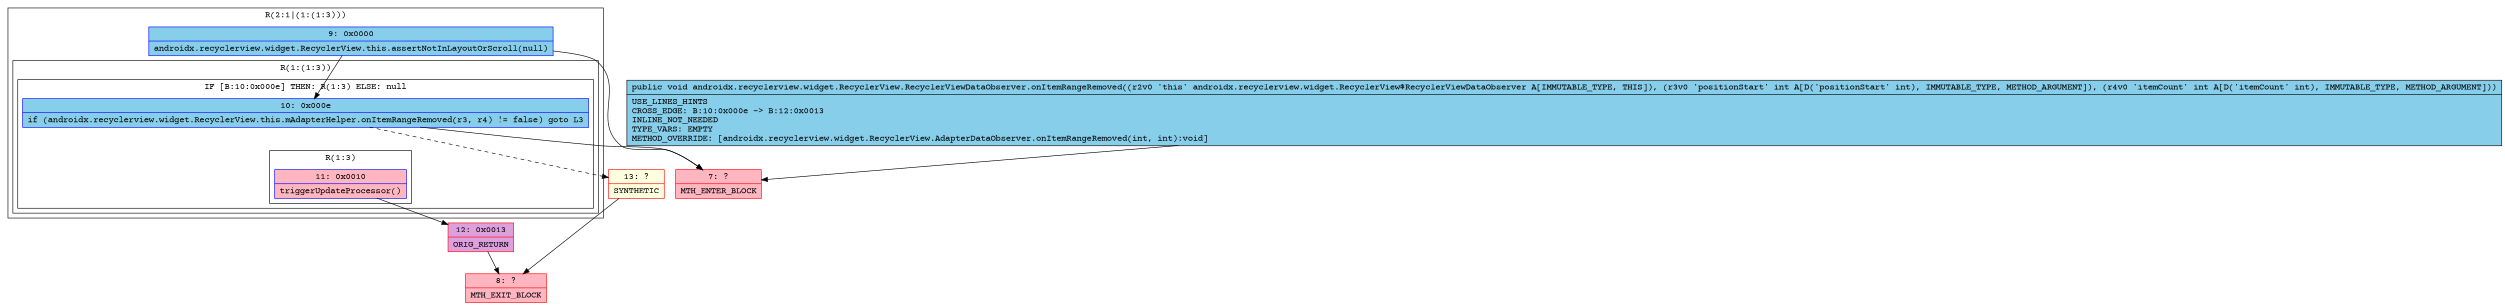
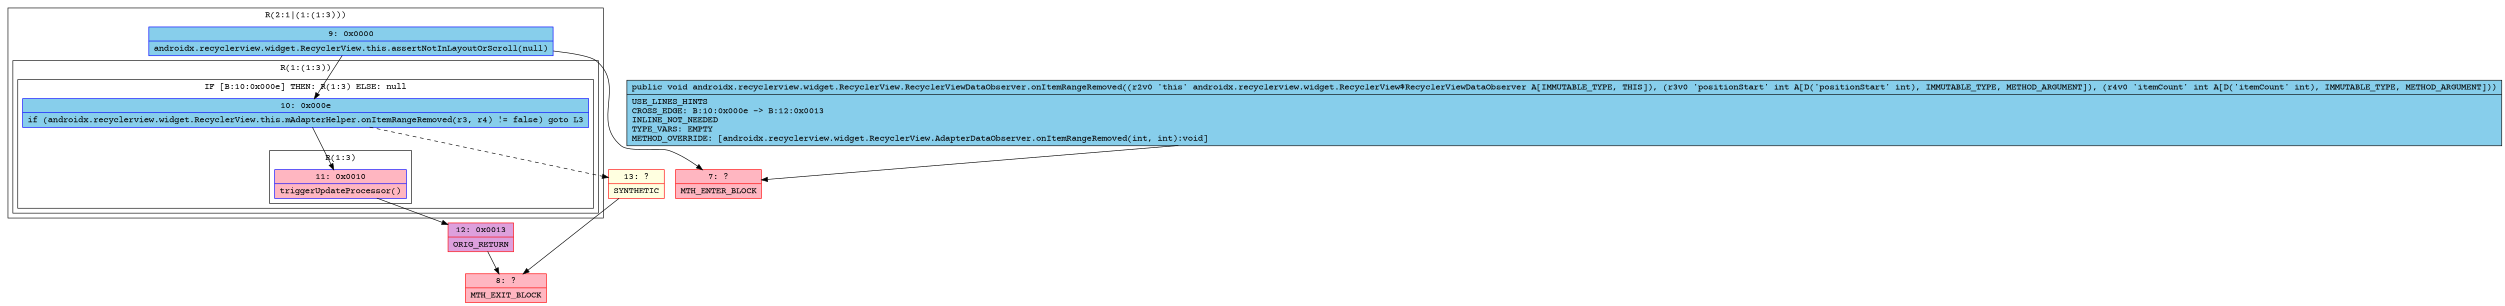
edge "10: 0x000e" -> "7: ?": now "10: 0x000e" -> "11: 0x0010"
